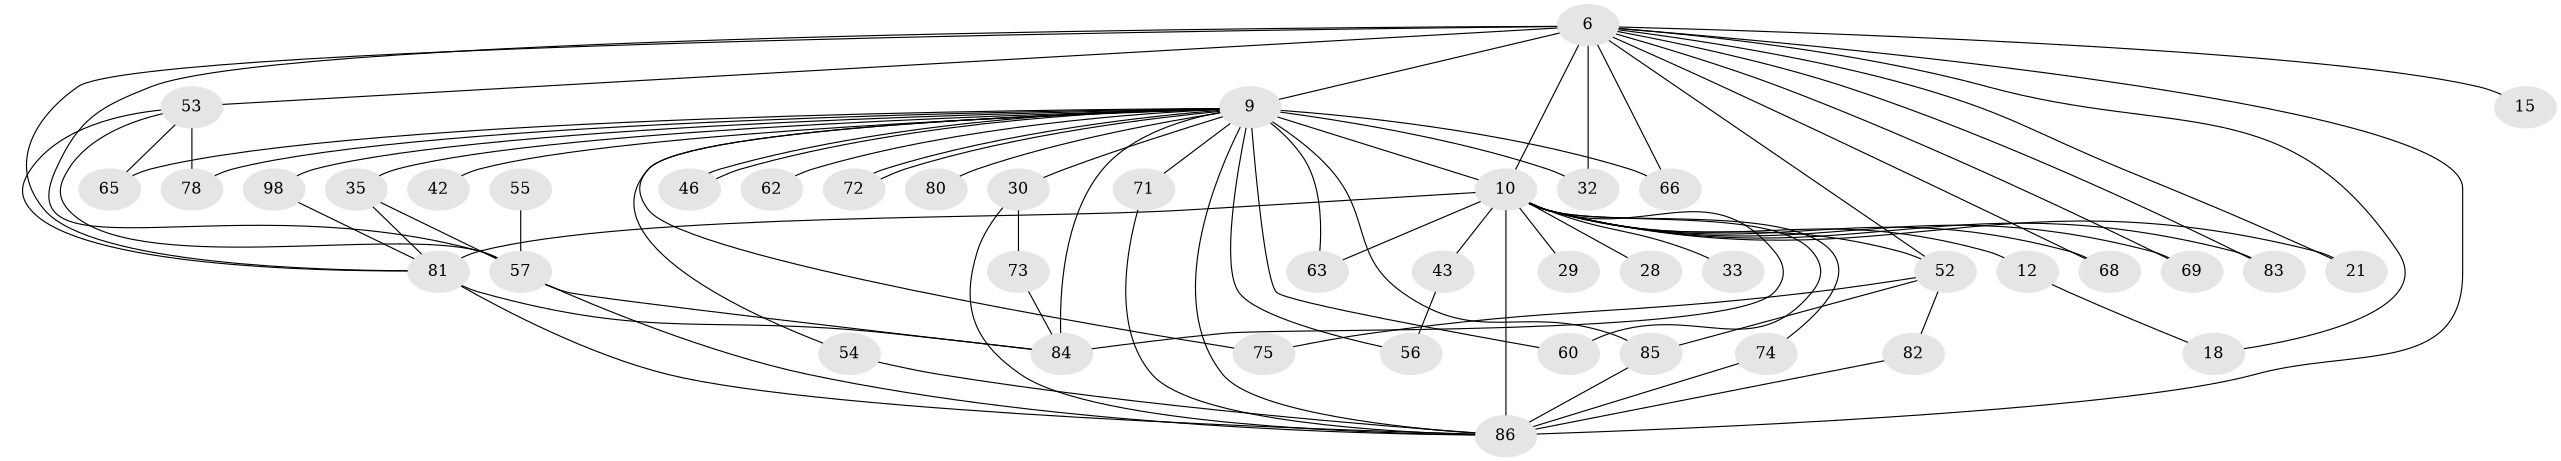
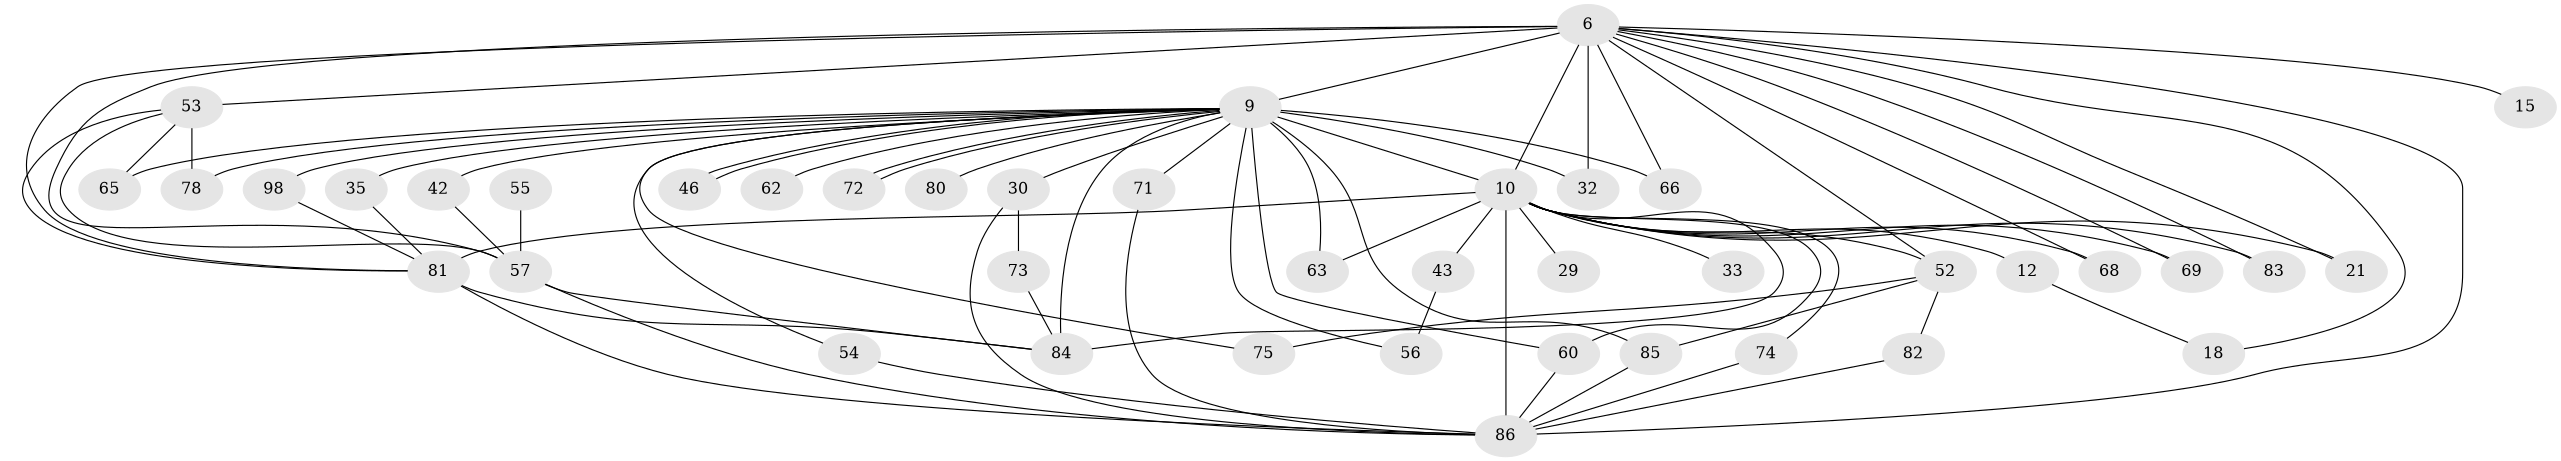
edge "35" -- "57": now "42" -- "57"
node "28": removed
edge "9" -- "86": now "60" -- "86"
